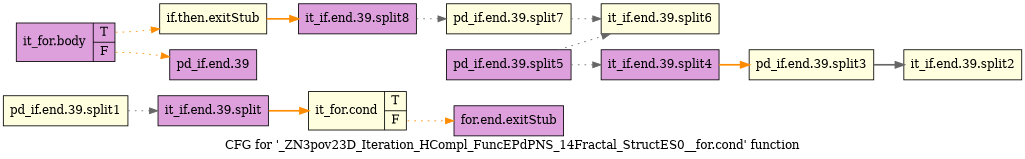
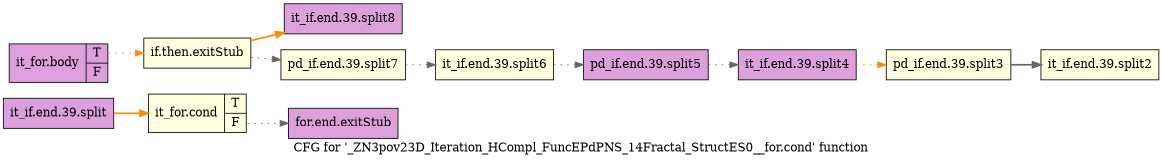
edge "it_if.end.39.split8" -> "pd_if.end.39.split7": now "if.then.exitStub" -> "pd_if.end.39.split7"
edge "pd_if.end.39.split5" -> "it_if.end.39.split6": reversed
node "pd_if.end.39": removed
edge "it_if.end.39.split4" -> "pd_if.end.39.split3": style bold -> dotted
node "pd_if.end.39.split1": removed
edge "it_for.cond" -> "for.end.exitStub": color darkorange -> gray40
